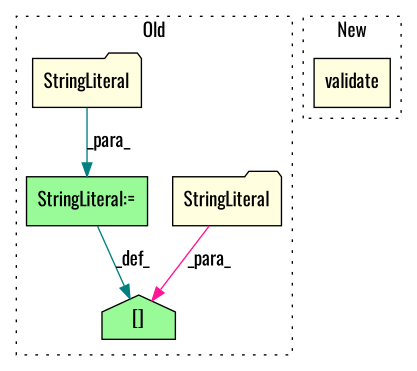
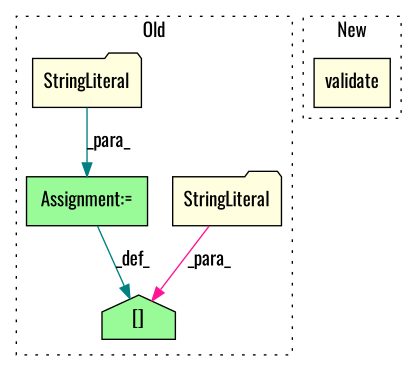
node "StringLiteral:=": label "StringLiteral:=" -> "Assignment:="
